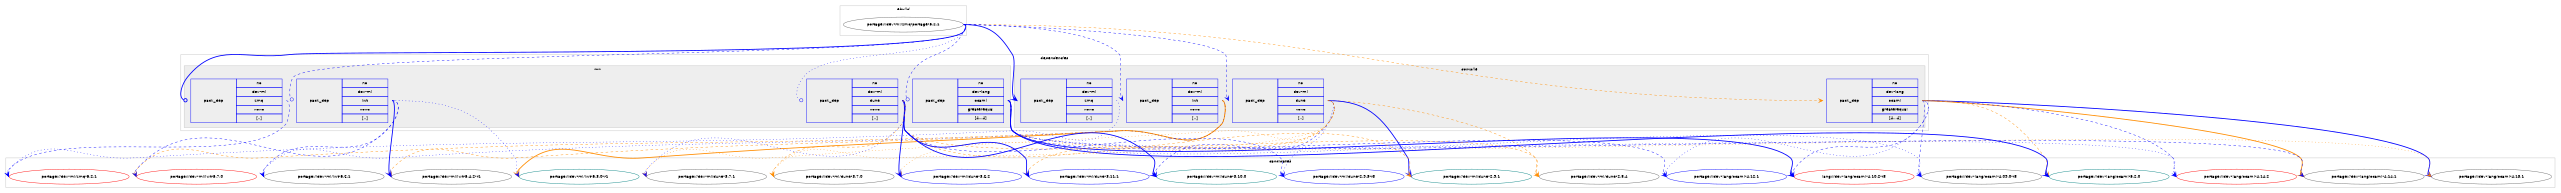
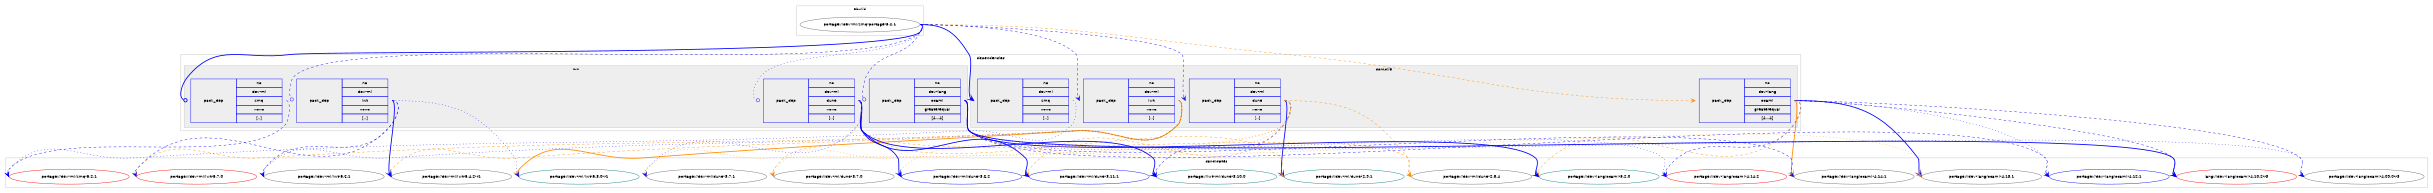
node "portage://dev-ml/dune-3.10.0": label "portage://dev-ml/dune-3.10.0" -> "portage://lwt-ml/dune-3.10.0"
node "portage://dev-ml/dune-2.9.3-r3": removed
